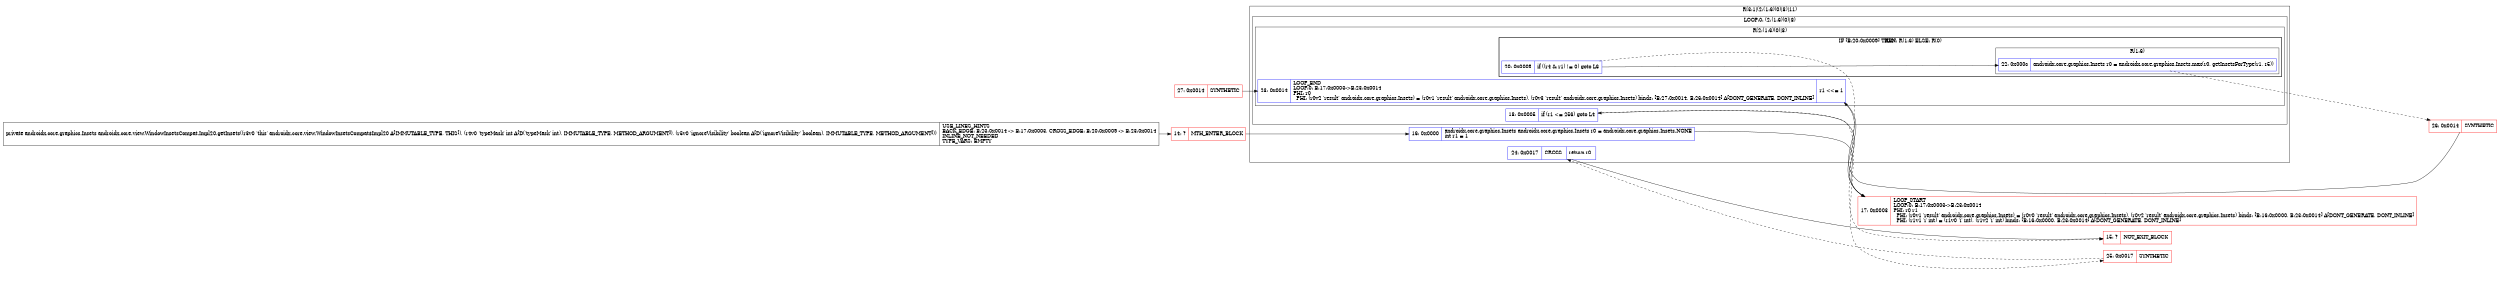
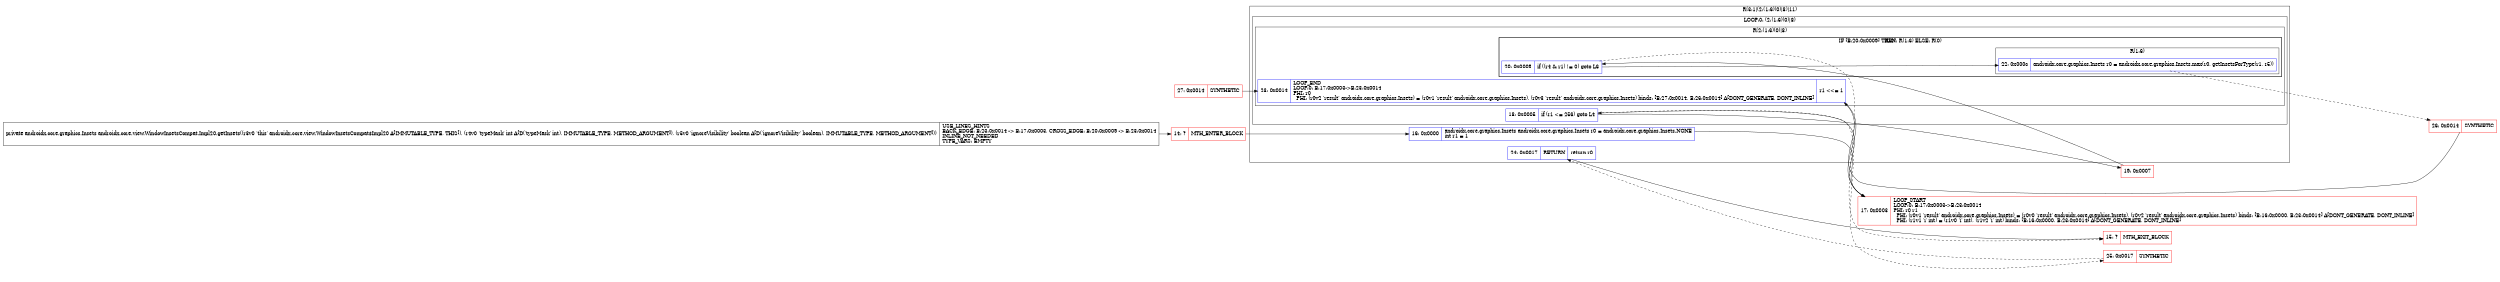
node "24: 0x0017": text "CROSS" -> "RETURN"
node "19: 0x0007": added
node "15: ?": text "NOT_EXIT_BLOCK" -> "MTH_EXIT_BLOCK"
